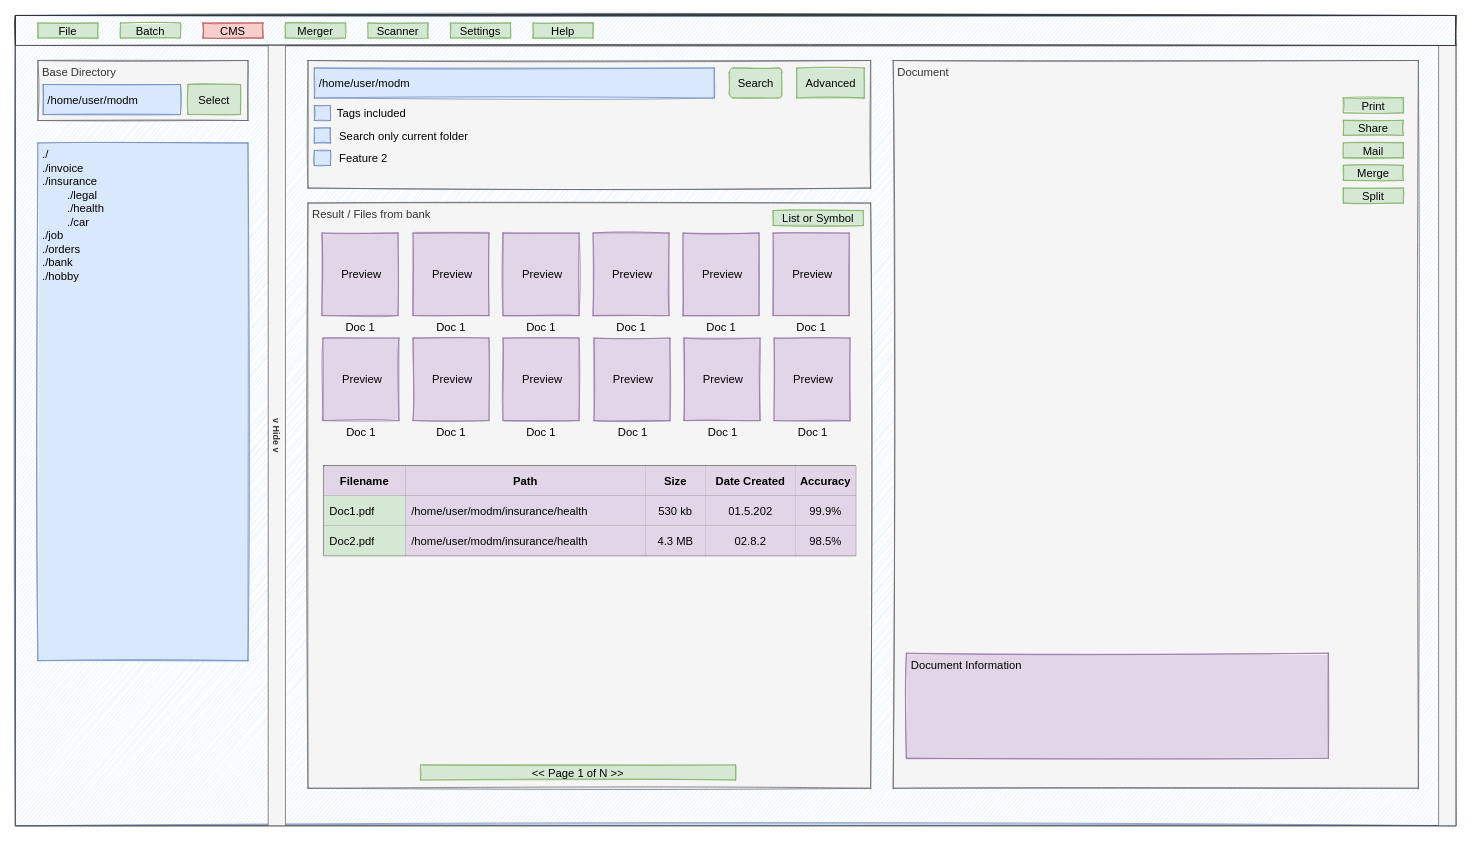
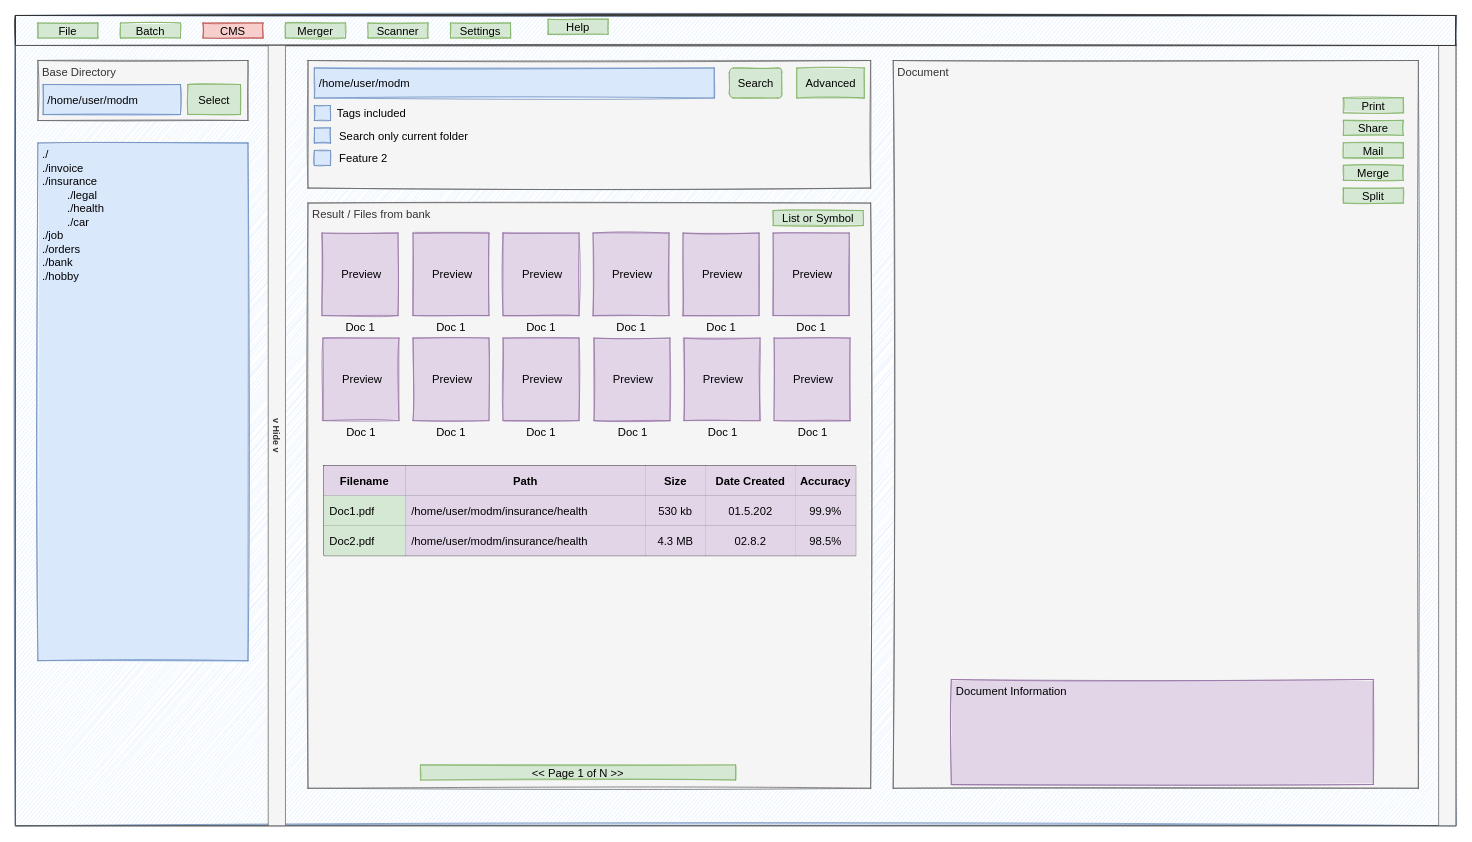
node "Help": moved (563, 30) -> (578, 27)
node "Document Information": moved (1117, 705) -> (1162, 732)
